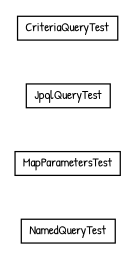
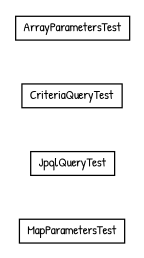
node "ArrayParametersTest": added
node "NamedQueryTest": removed
